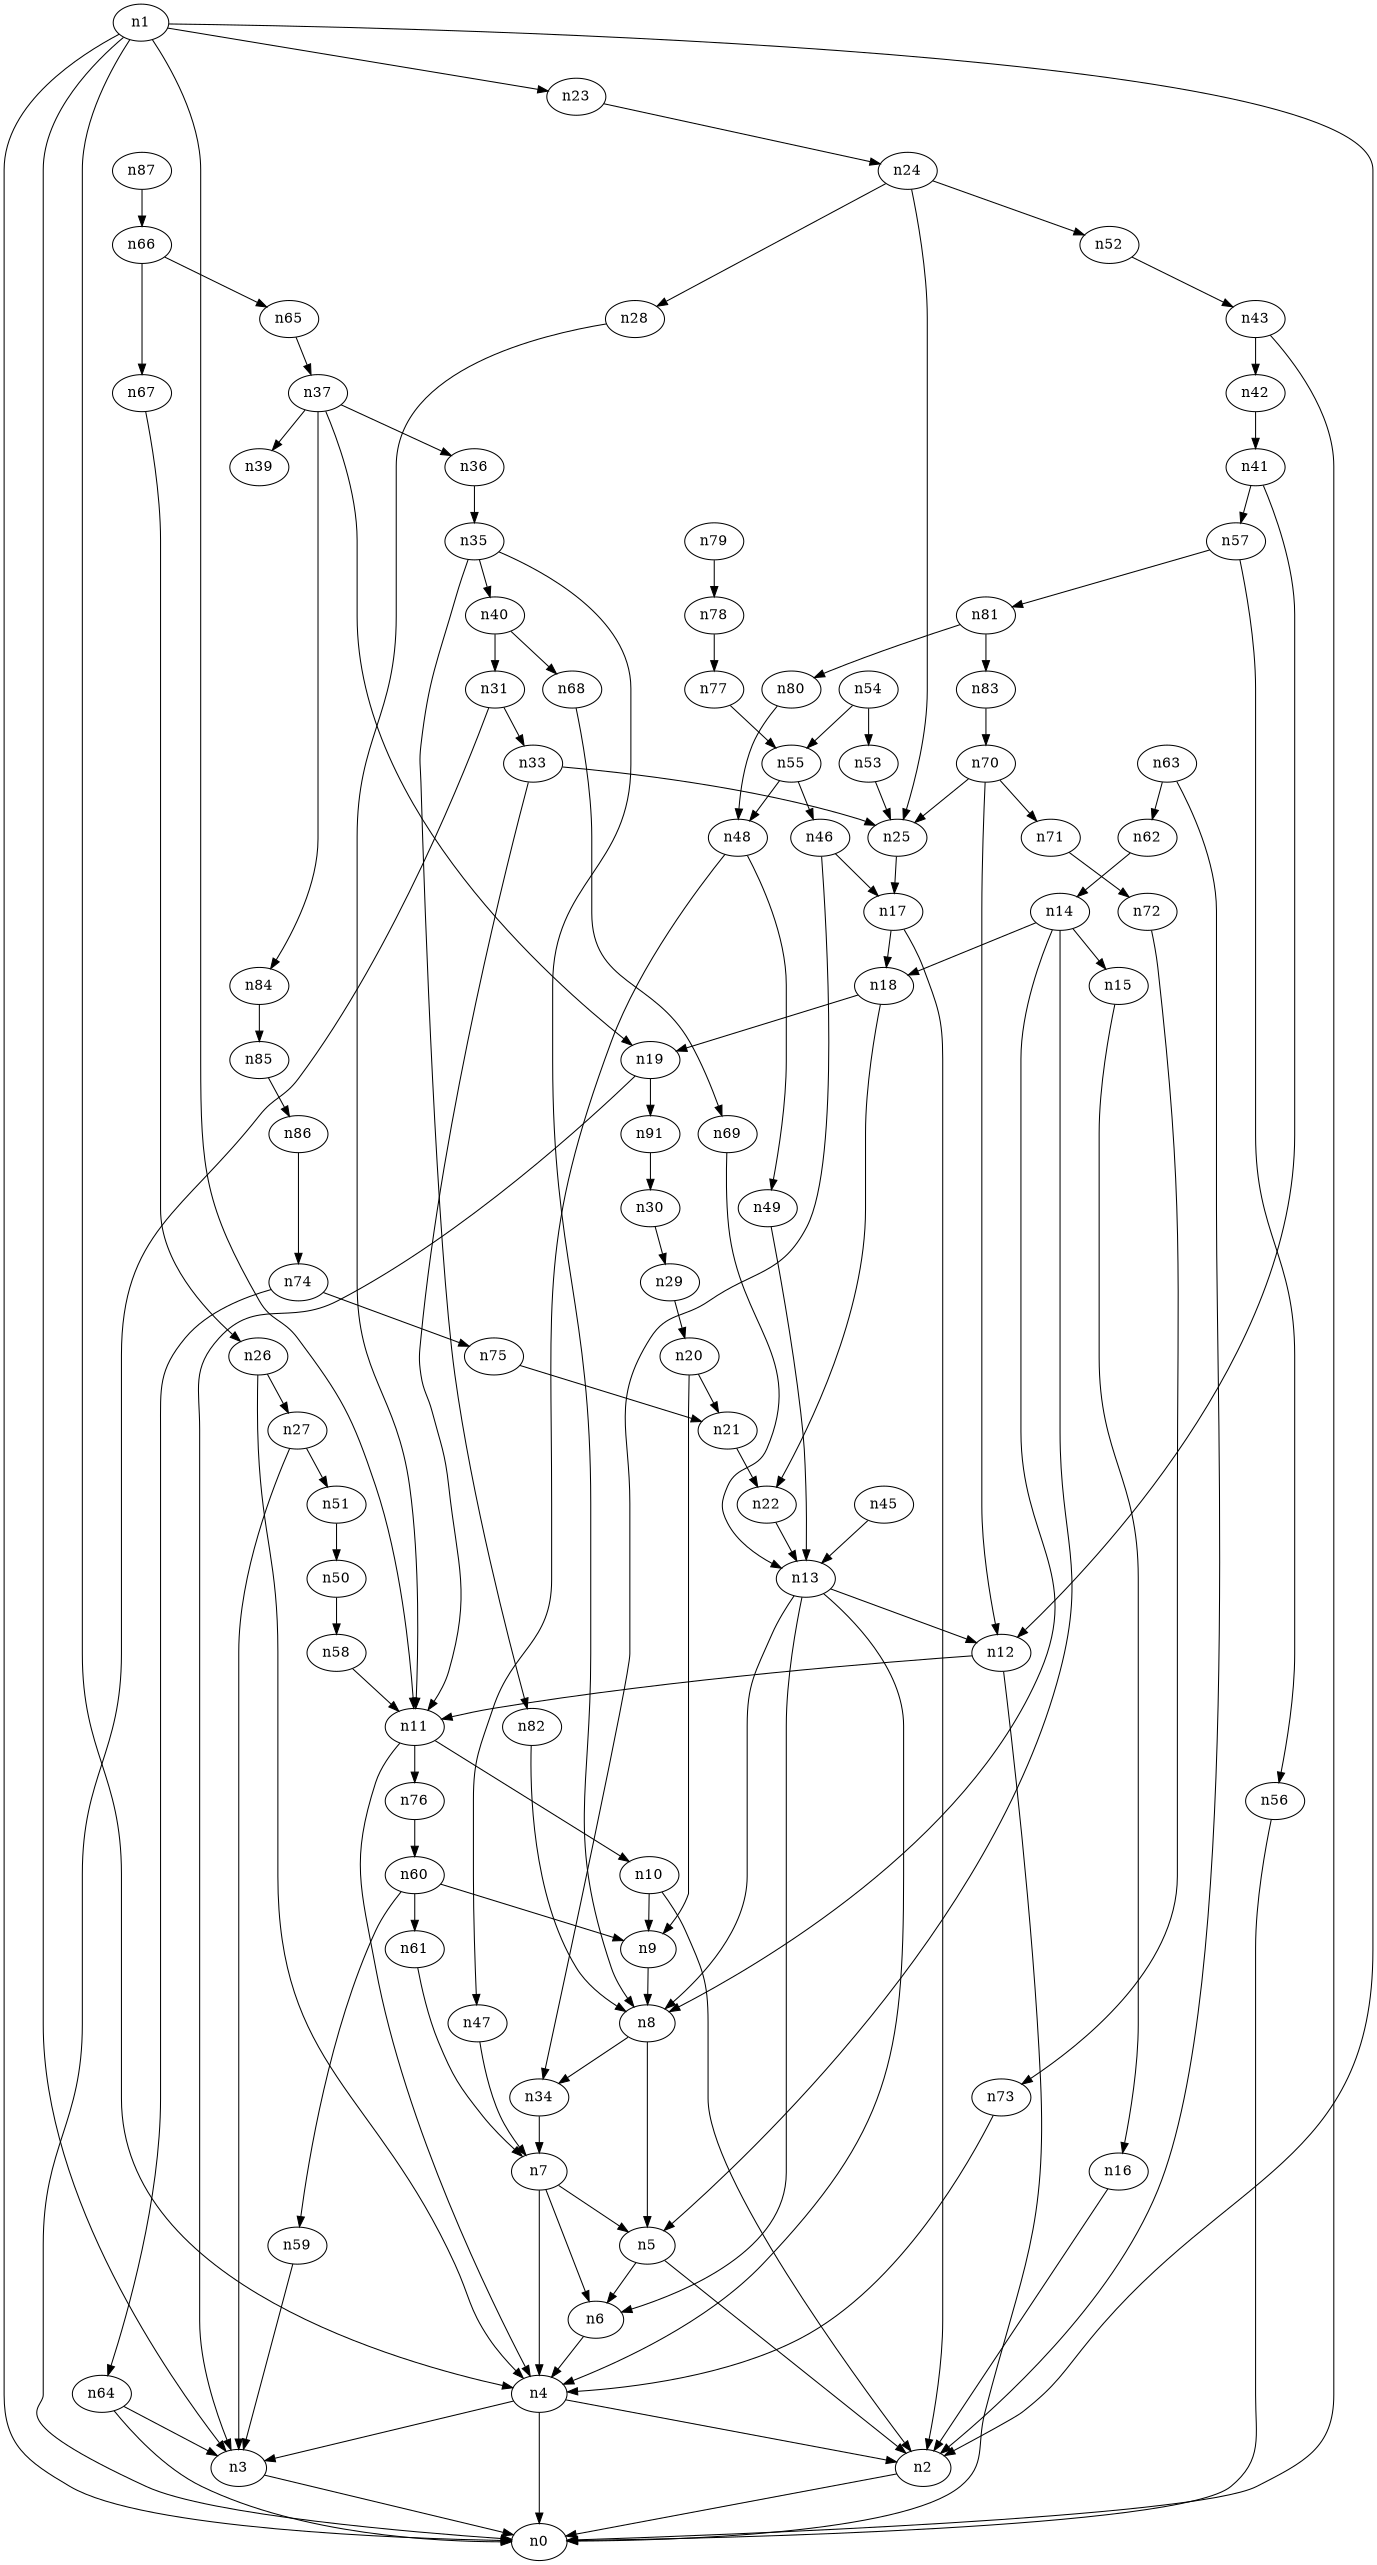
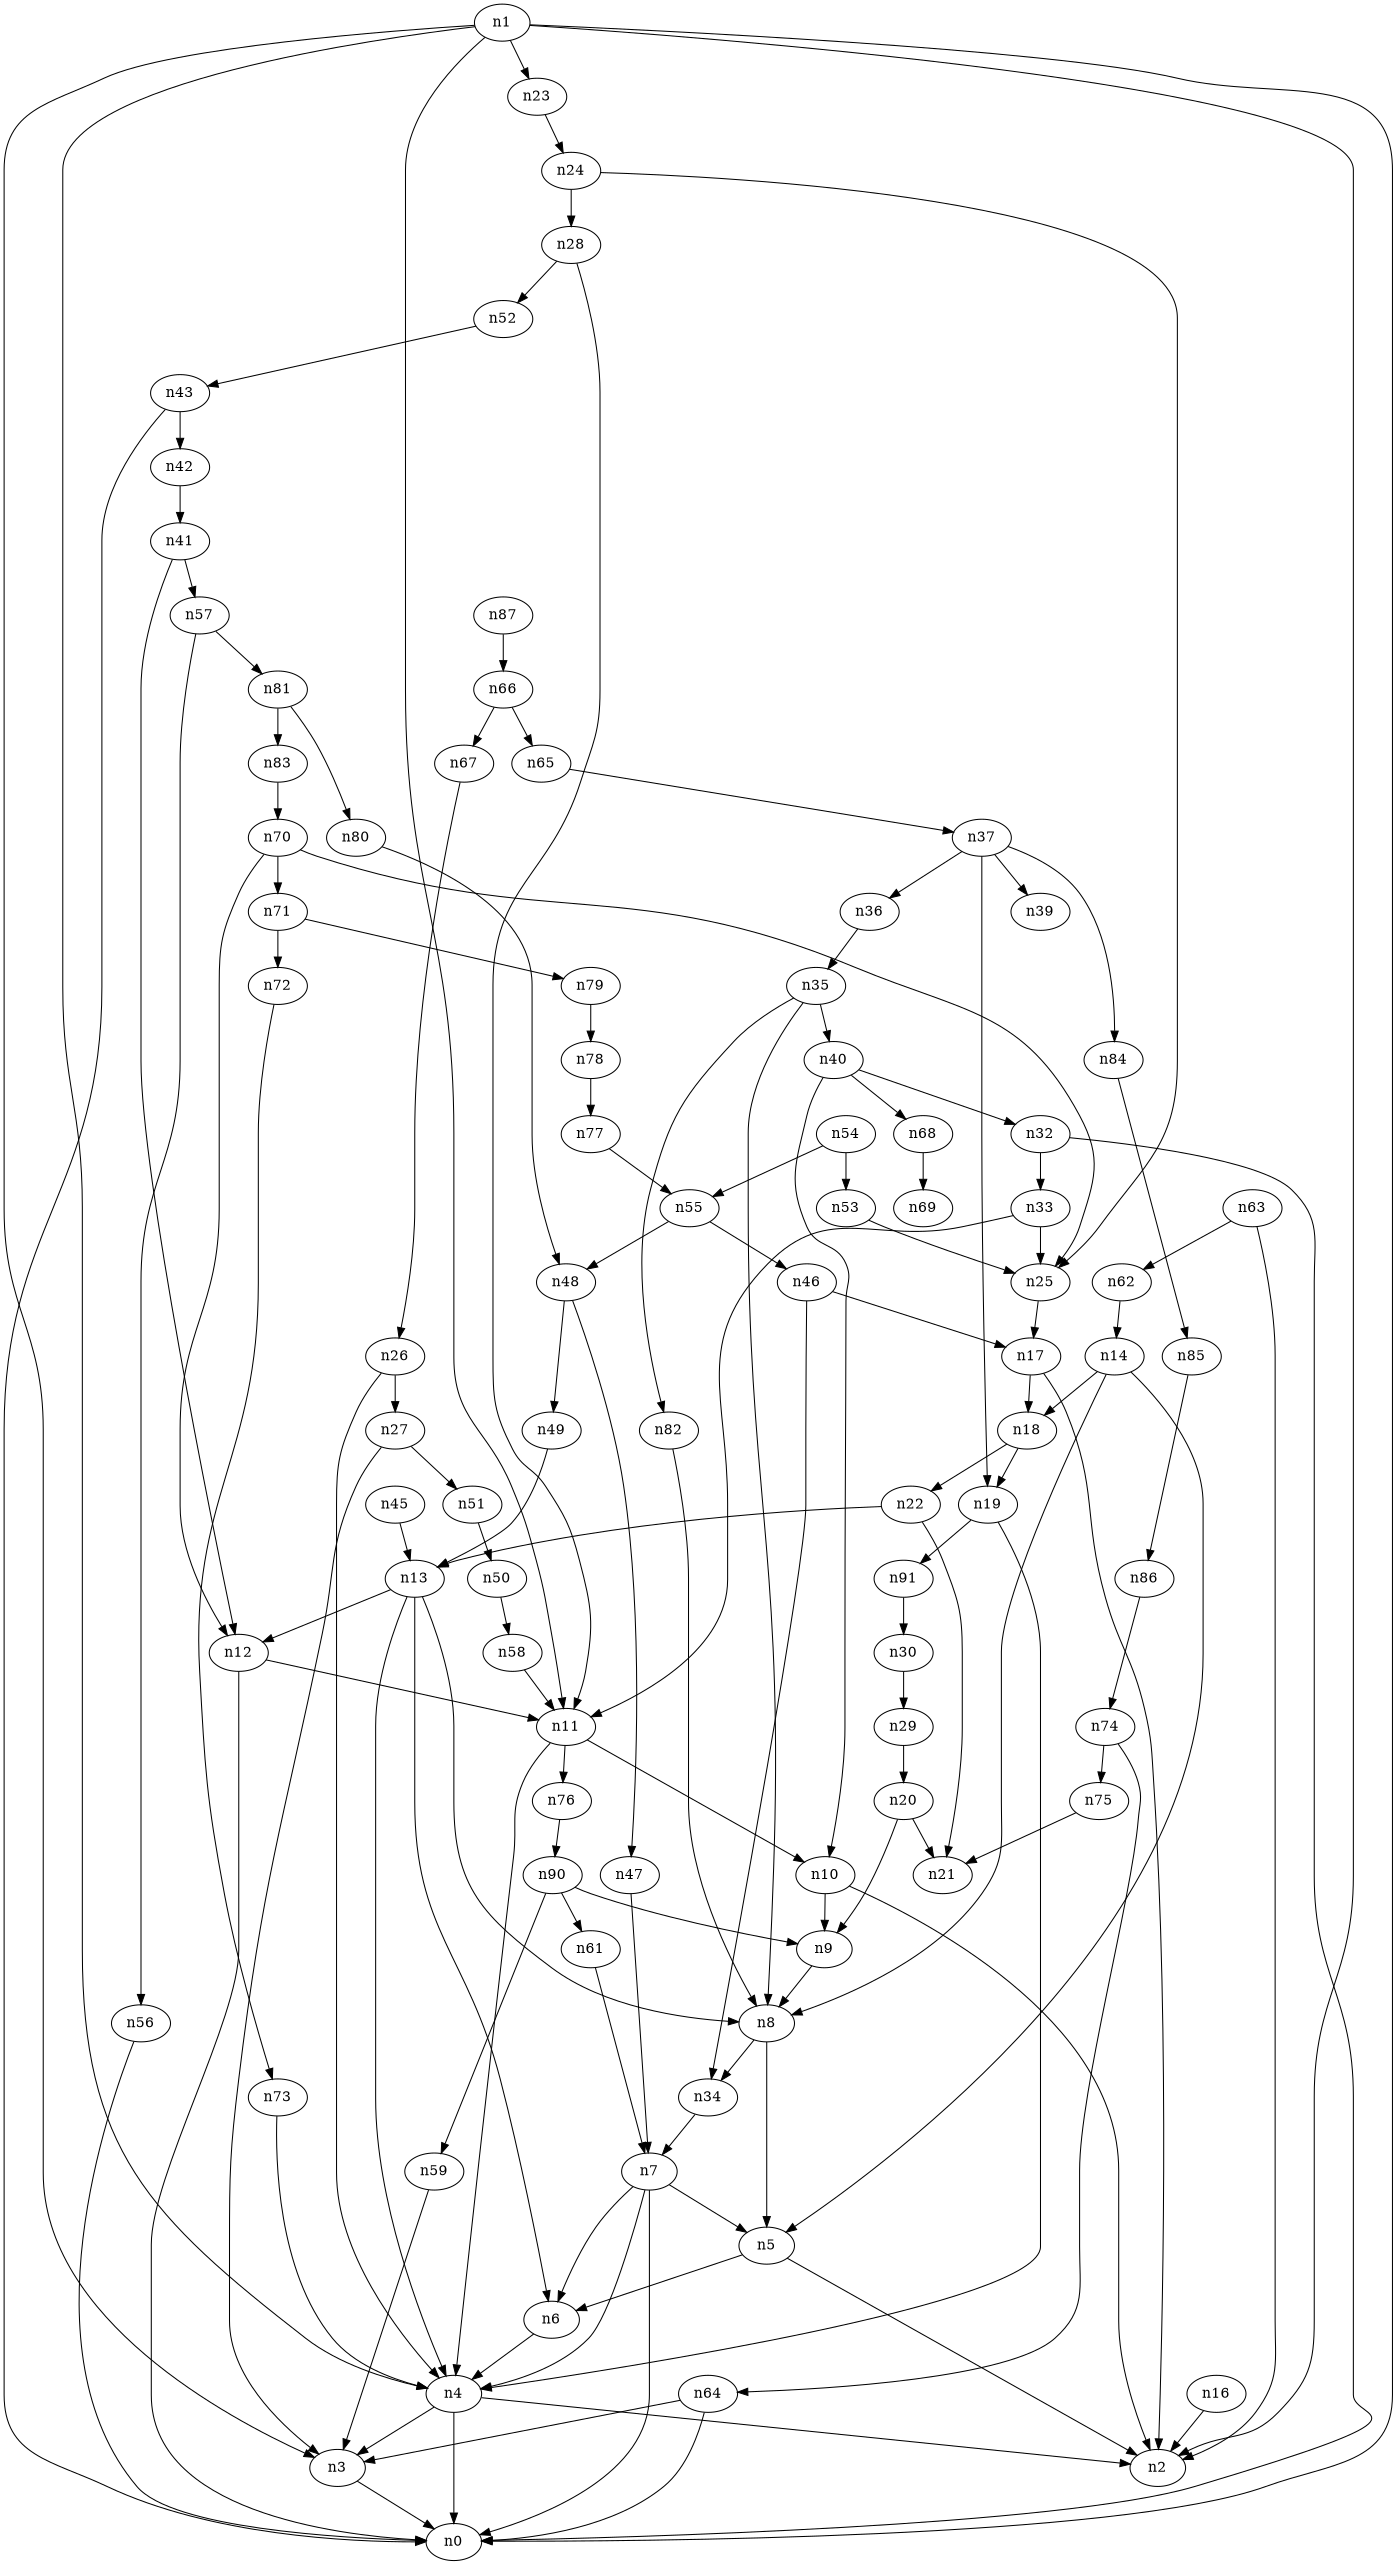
edge "n24" -> "n52": now "n28" -> "n52"
node "n31": label "n31" -> "n32"
edge "n71" -> "n79": added
node "n15": removed
edge "n69" -> "n13": removed
edge "n40" -> "n10": added
edge "n21" -> "n22": reversed
edge "n19" -> "n3": now "n19" -> "n4"
node "n60": label "n60" -> "n90"
edge "n2" -> "n0": now "n7" -> "n0"
